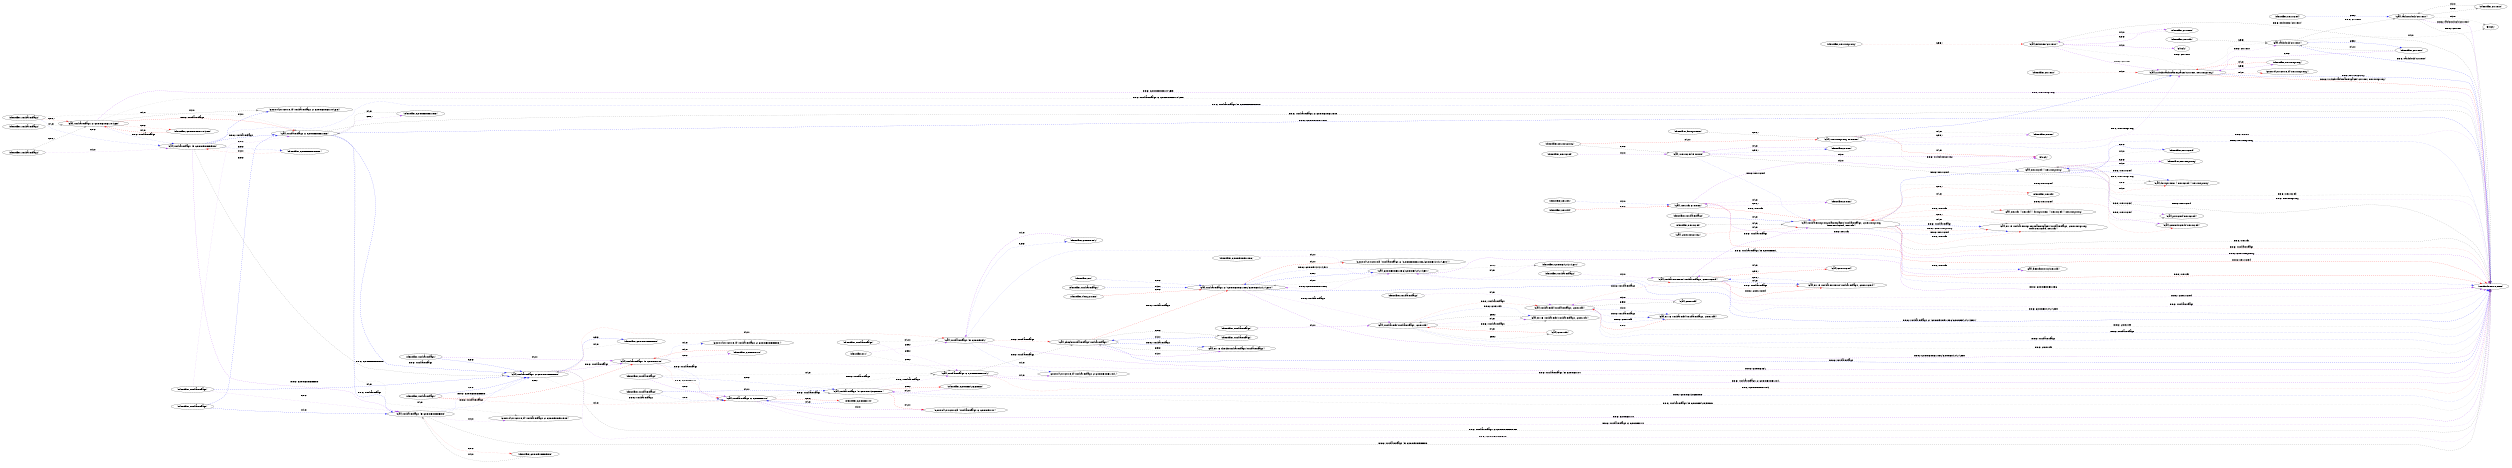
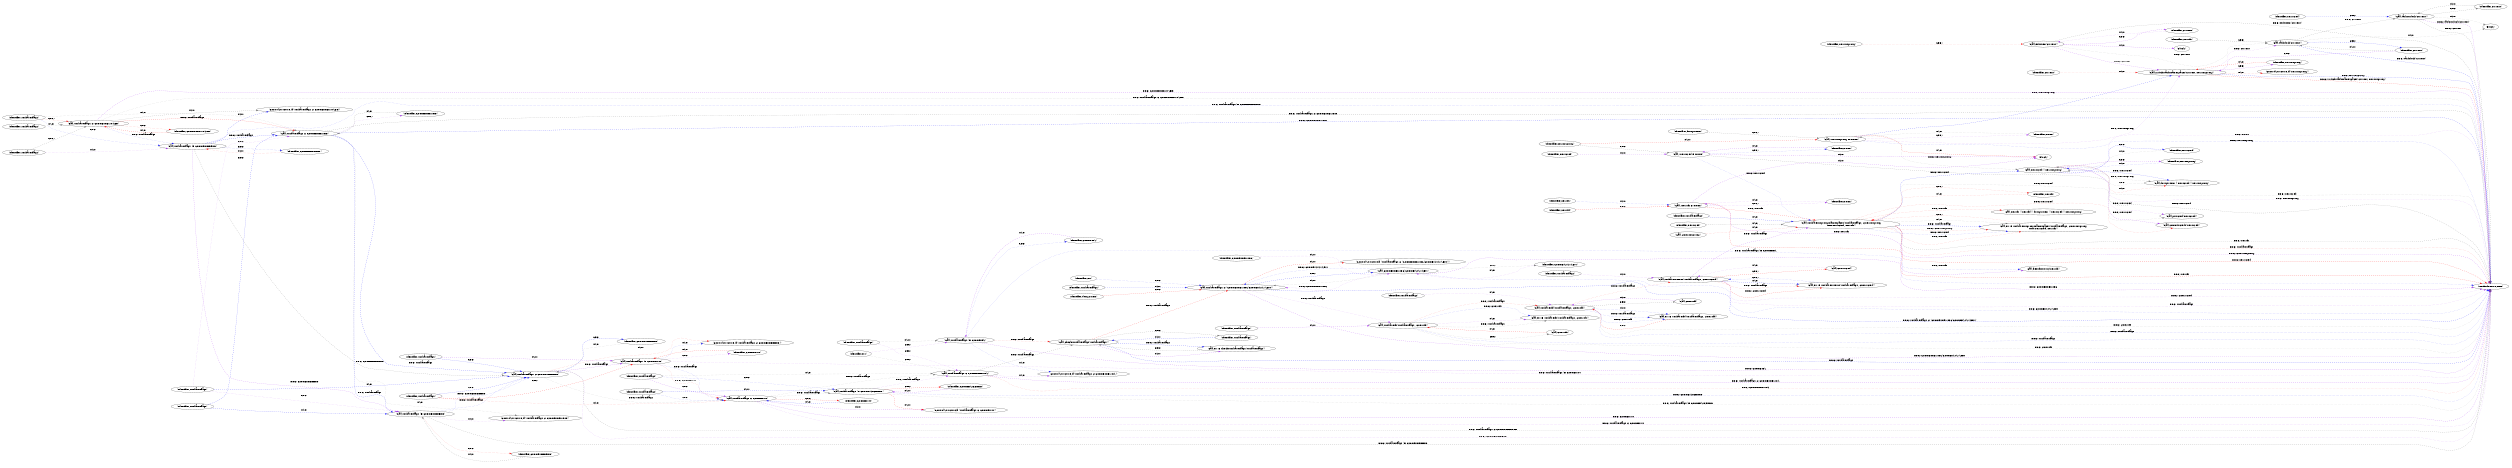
edge "(Call,*new_nsproxy = NULL)" -> "(Call,new_cred || new_nsproxy)": label "DDG: switch_nsproxy" -> "DDG: new_nsproxy"
edge "(Call,err = unshare_fs(unshare_flags, &new_fs))" -> "(Call,unshare_fs(unshare_flags, &new_fs))": removed, label "CFG:"
edge "(Call,unshare_flags & CLONE_THREAD)" -> "(Call,unshare_flags |= CLONE_FS)": now "(Call,unshare_flags & CLONE_THREAD)" -> "(ControlStructure,if (unshare_flags & CLONE_THREAD))"
